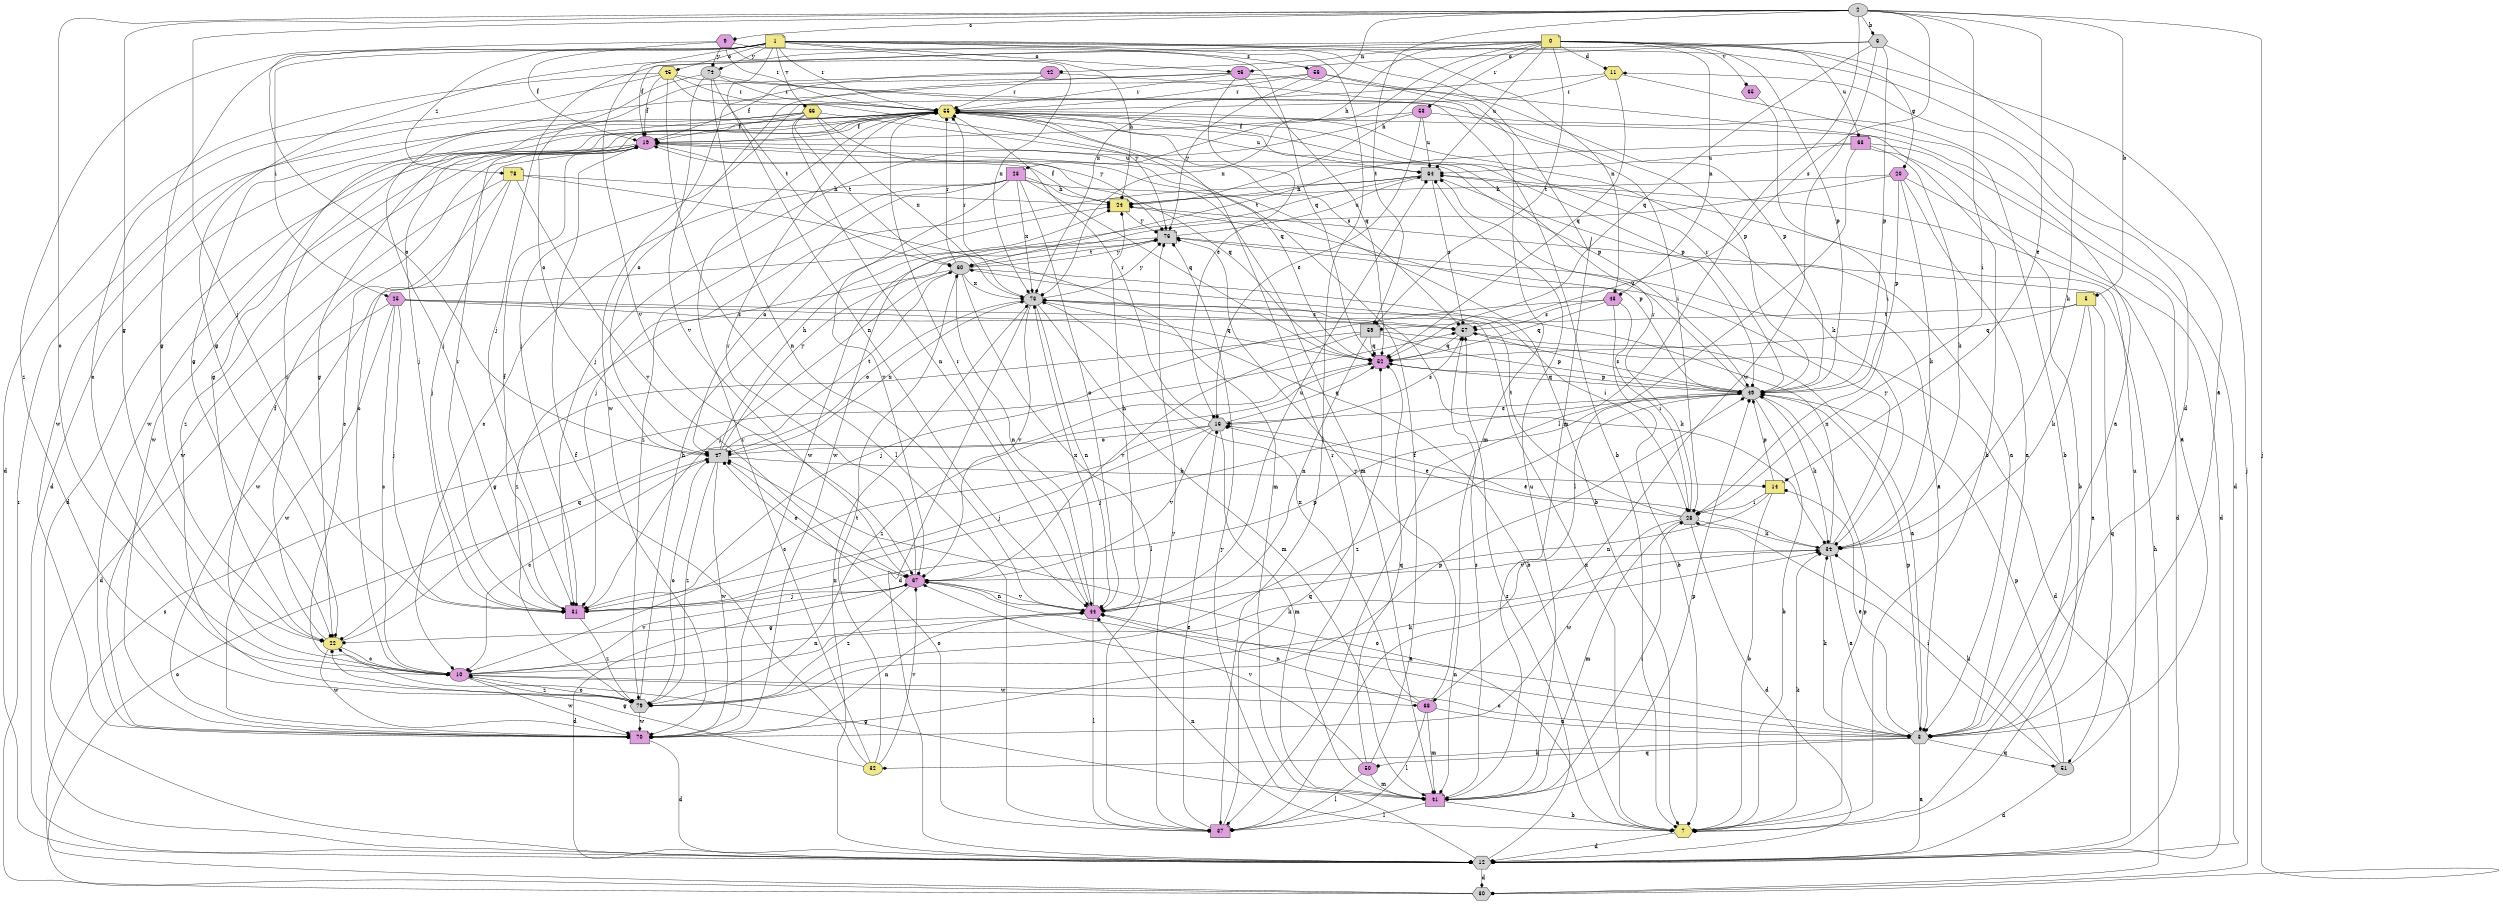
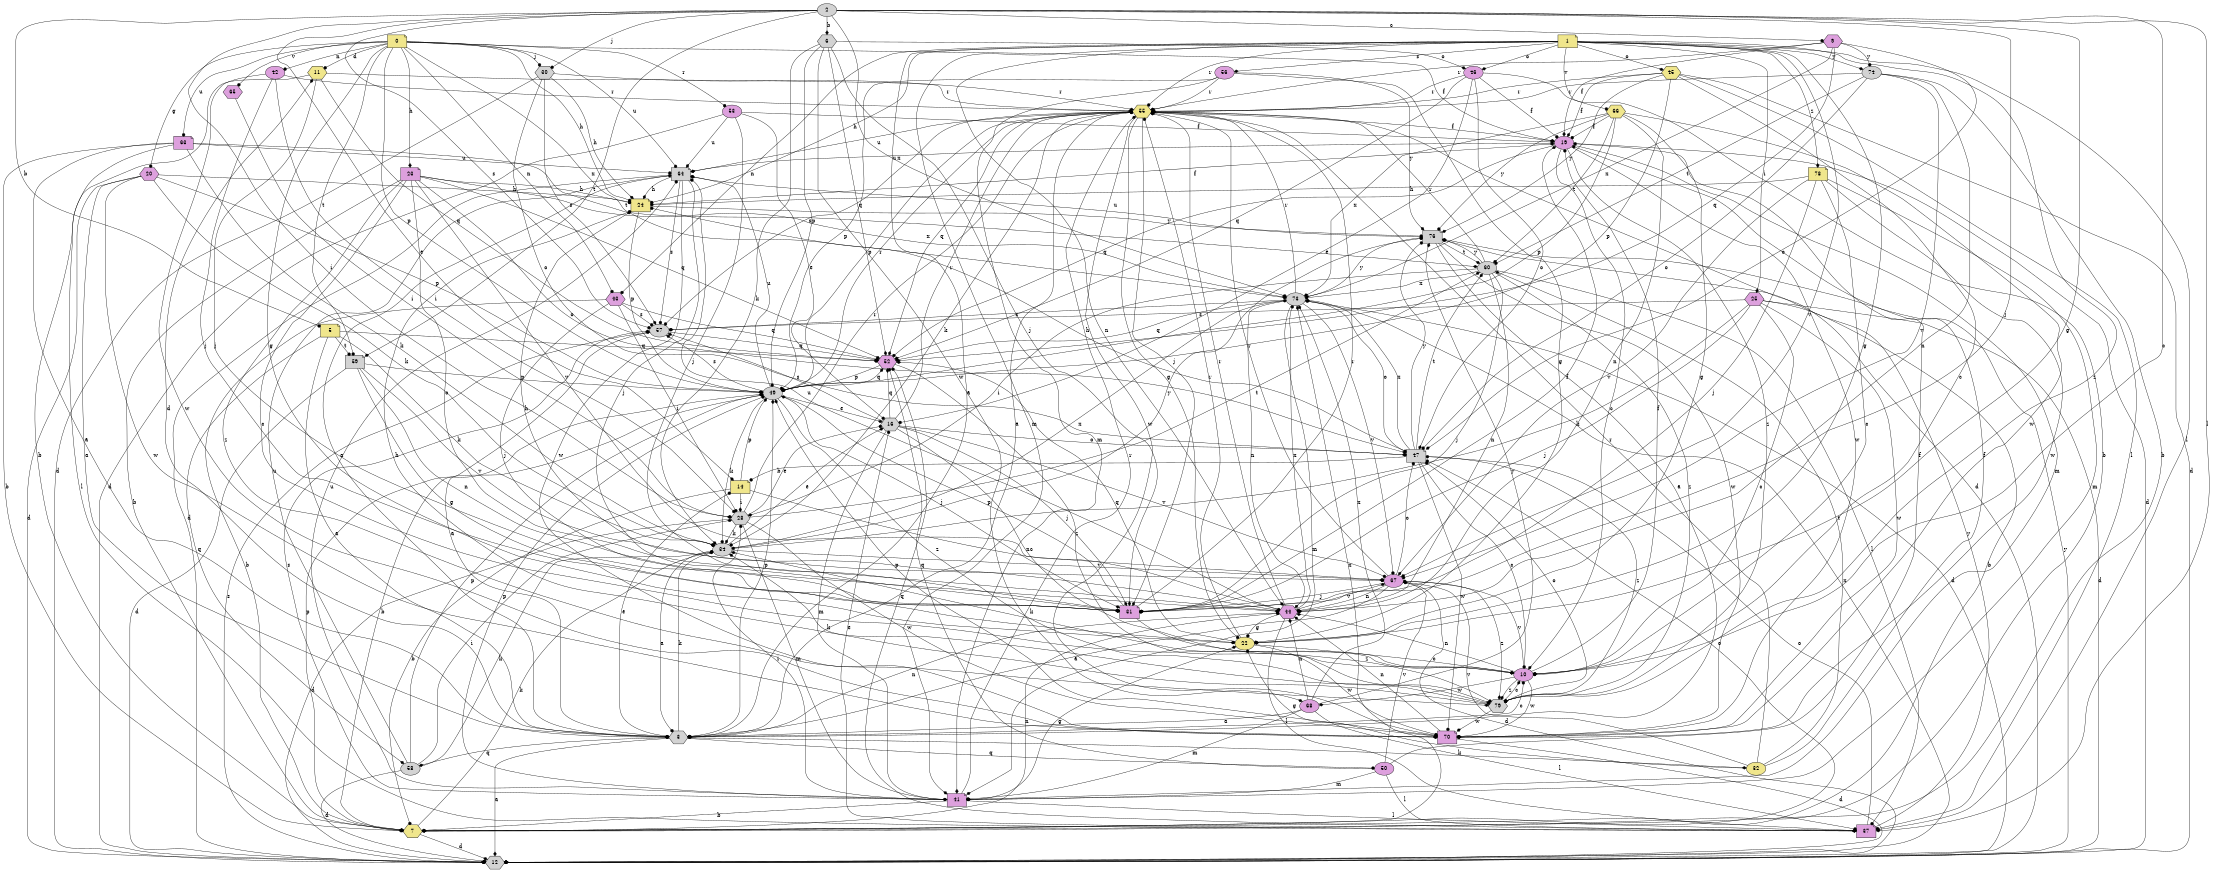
edge "59" -> "52": removed, label "q"
node "51": label "51" -> "58"
edge "12" -> "30": reversed
